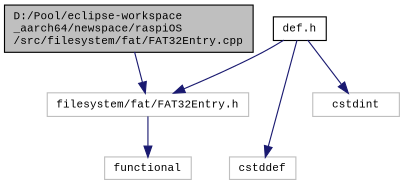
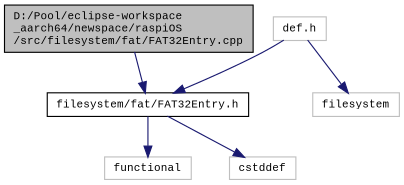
node "def.h": color black -> grey75
edge "def.h" -> "cstddef": now "filesystem/fat/FAT32Entry.h" -> "cstddef"
node "filesystem/fat/FAT32Entry.h": color grey75 -> black
node "cstdint": label "cstdint" -> "filesystem"
